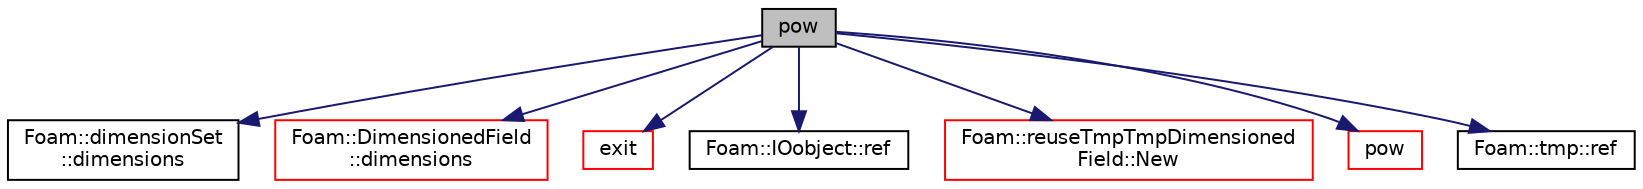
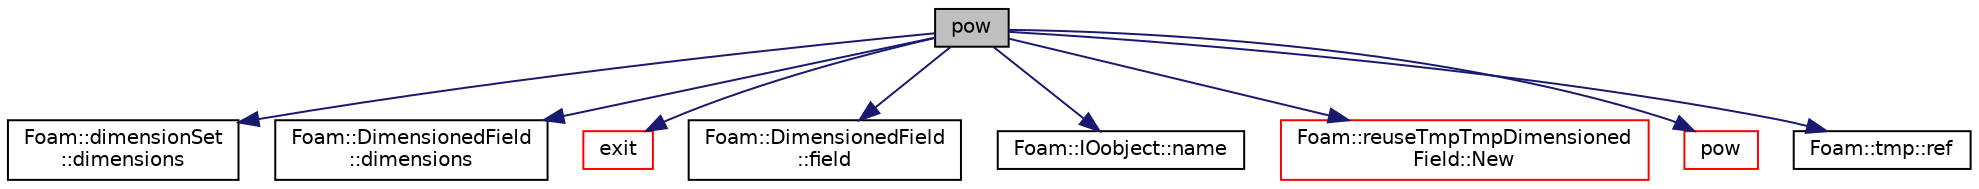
node "Foam::DimensionedField ::dimensions": color red -> black
node "Foam::IOobject::ref": label "Foam::IOobject::ref" -> "Foam::IOobject::name"
node "Foam::DimensionedField ::field": added
